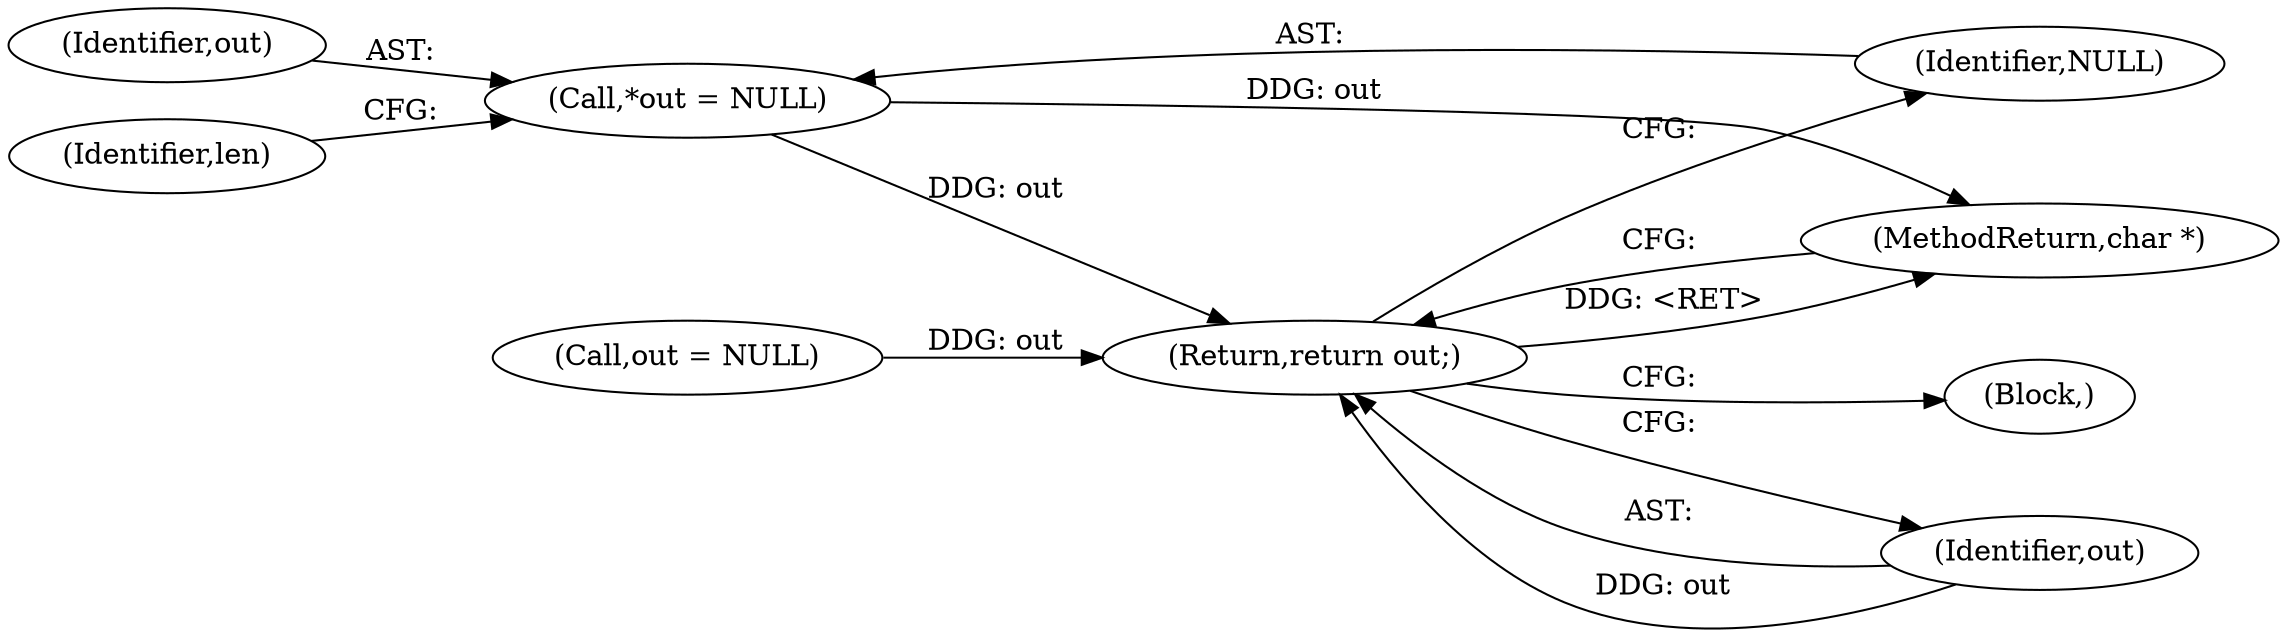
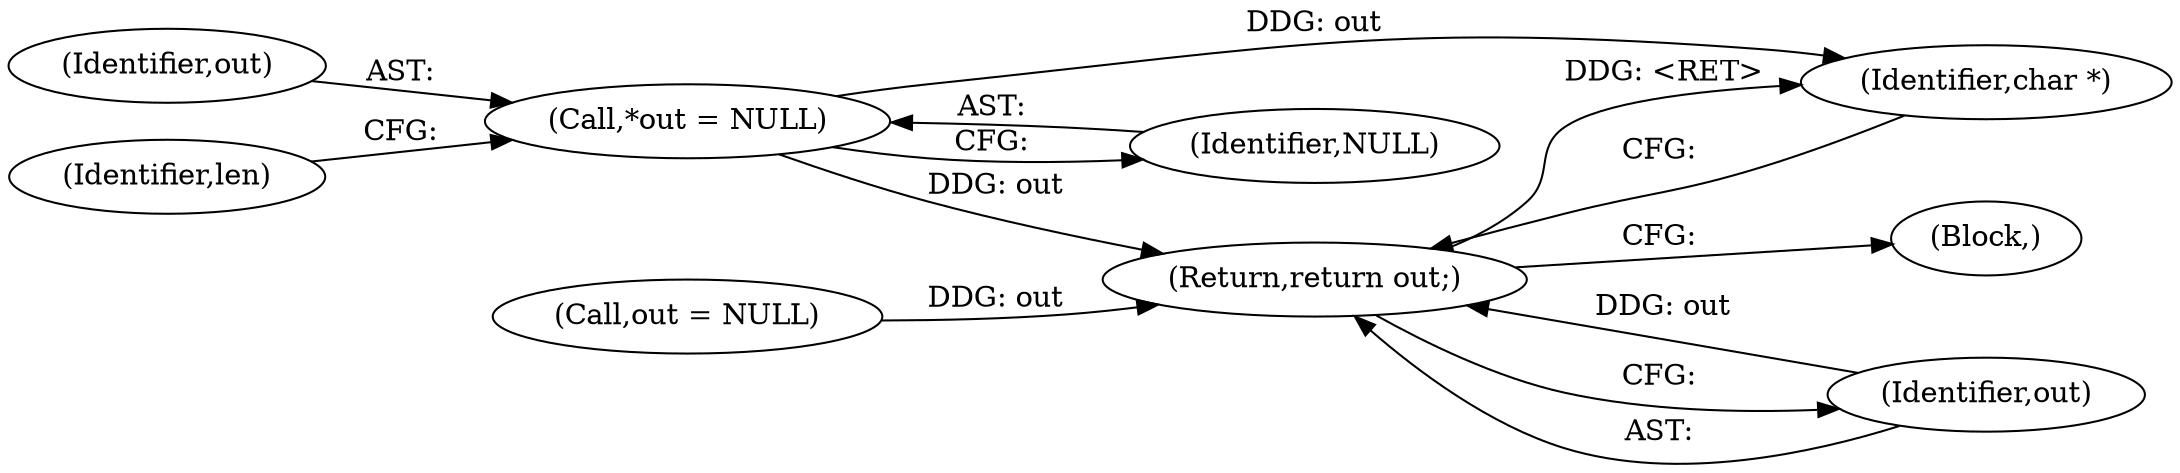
edge "(Return,return out;)" -> "(Identifier,NULL)": now "(Call,*out = NULL)" -> "(Identifier,NULL)"
node "(MethodReturn,char *)": label "(MethodReturn,char *)" -> "(Identifier,char *)"
